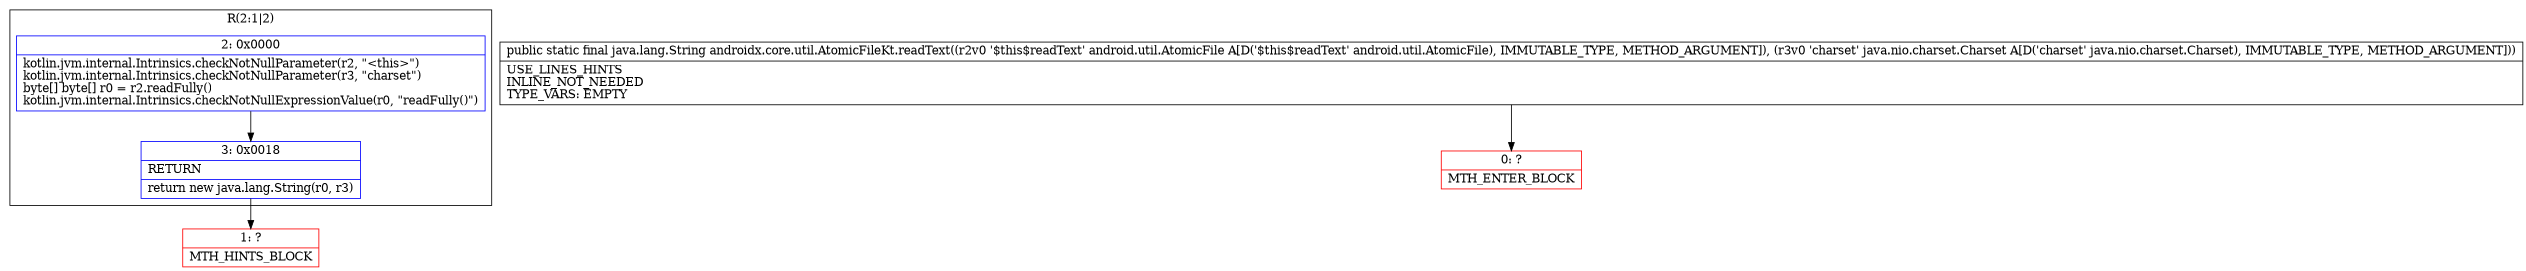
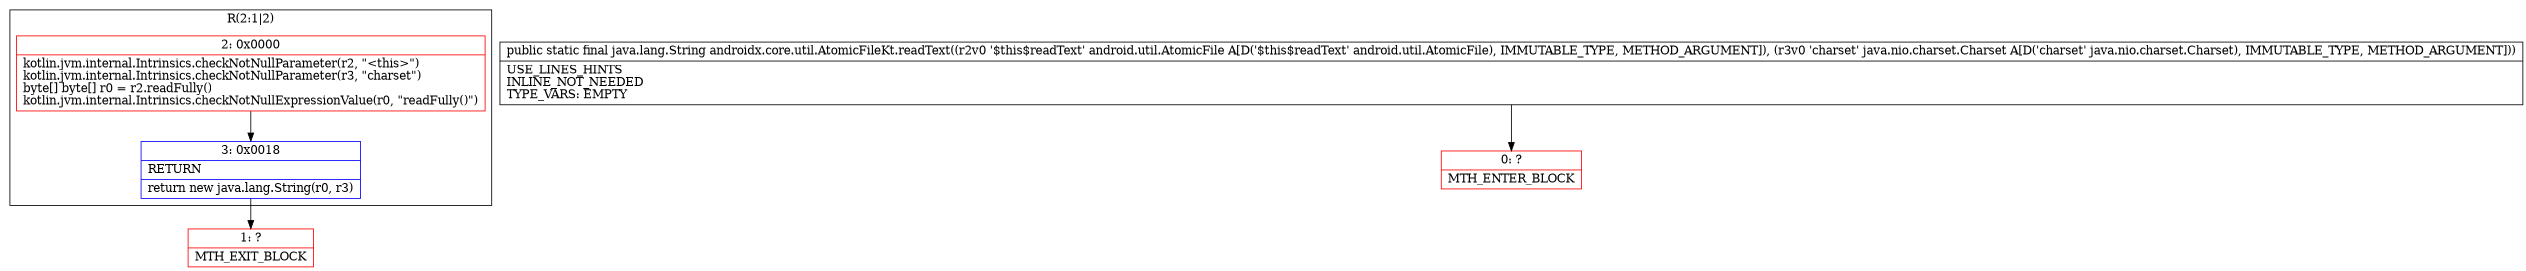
node "2: 0x0000": color blue -> red
node "1: ?": text "MTH_HINTS_BLOCK" -> "MTH_EXIT_BLOCK"
